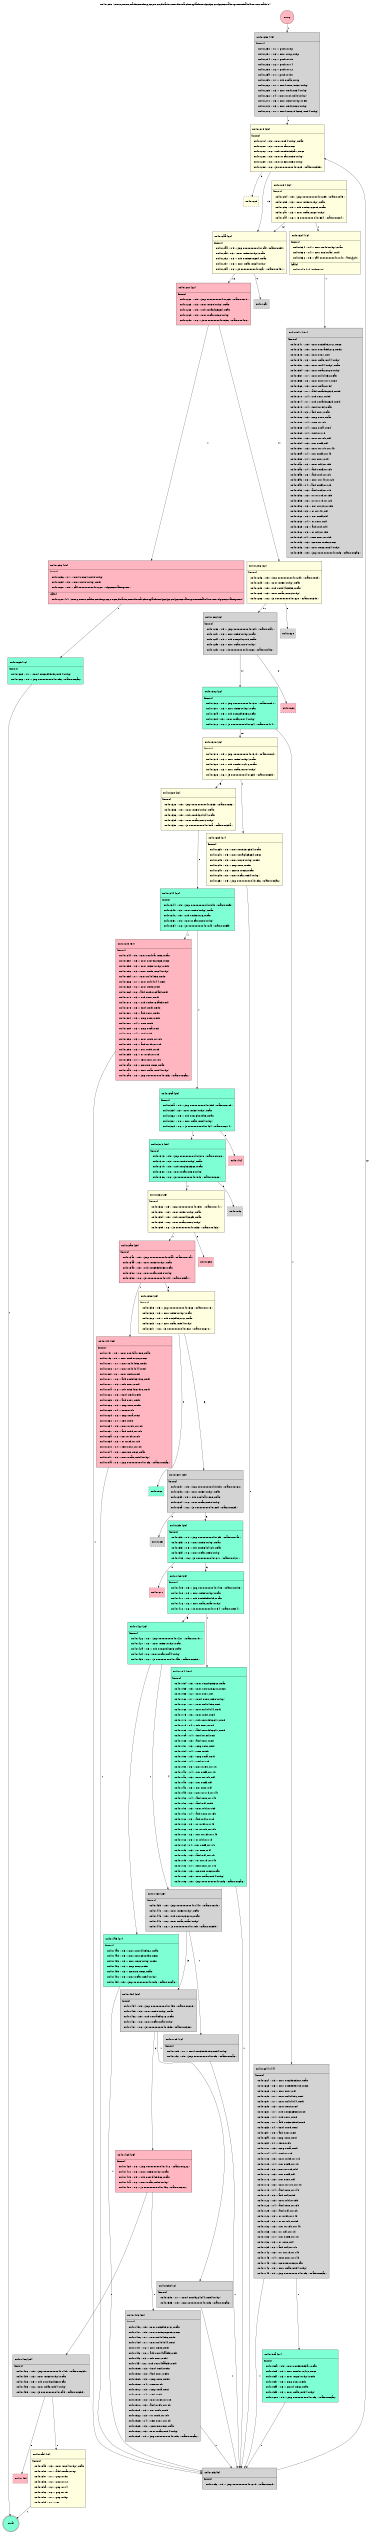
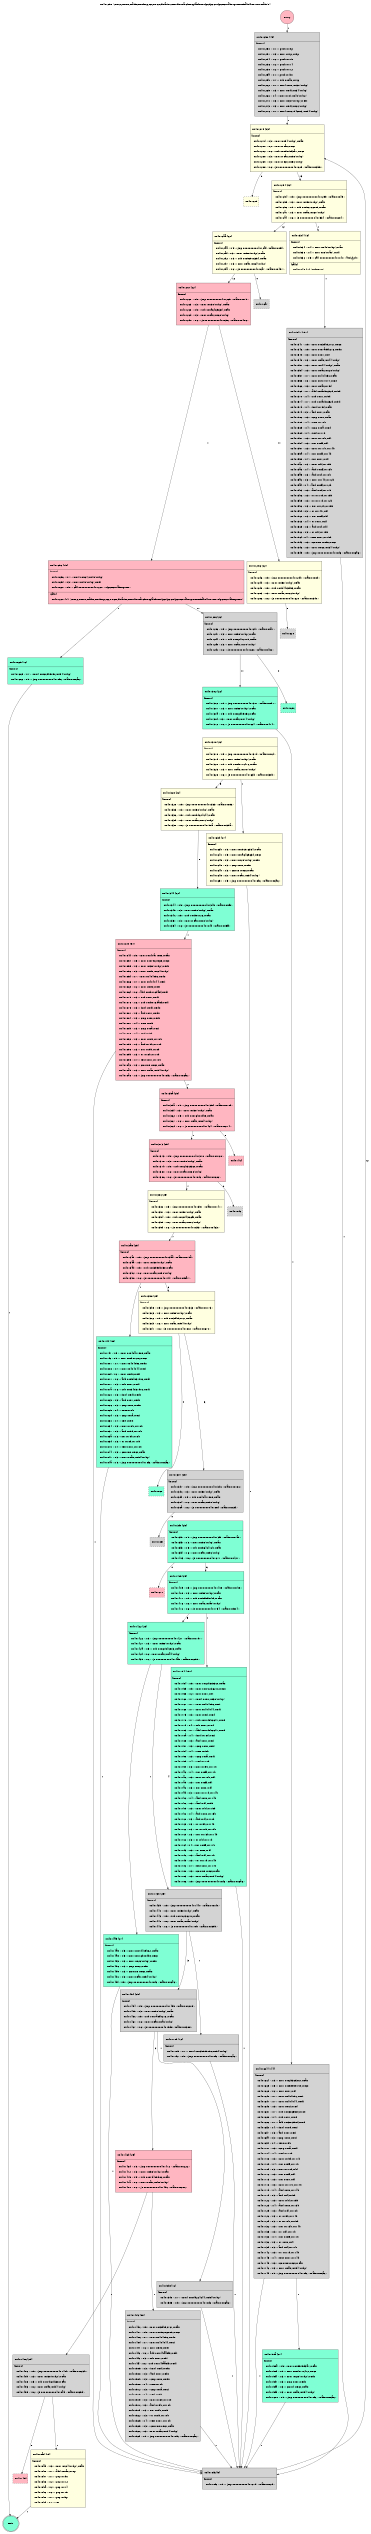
edge "0x40127d [23]" -> "0x4012aa [22]": now "0x40127d [23]" -> "0x401294 [22]"
edge "0x4012d6 [22]" -> "0x4012ec [22]": now "0x401656 [15]" -> "0x4012ec [22]"
node "0x40168c": fillcolor lightpink -> aquamarine
edge "0x401302 [22]" -> "0x401318 [22]": removed, label "10"
edge "0x401344 [22]" -> "0x40135a [25]": now "0x40184f [94]" -> "0x40135a [25]"
node "0x40135a [25]": fillcolor aquamarine -> lightpink
node "0x401373 [25]": fillcolor aquamarine -> lightpink
node "0x4016b3": removed
node "0x4017f7 [88]": fillcolor lightpink -> aquamarine
edge "0x4013d7 [25]" -> "0x4013f0 [25]": removed, label "6"
edge "0x401541 [157]" -> "0x4018f6 [5]": added, label "1"
node "Final": label "Final" -> "Exit"
